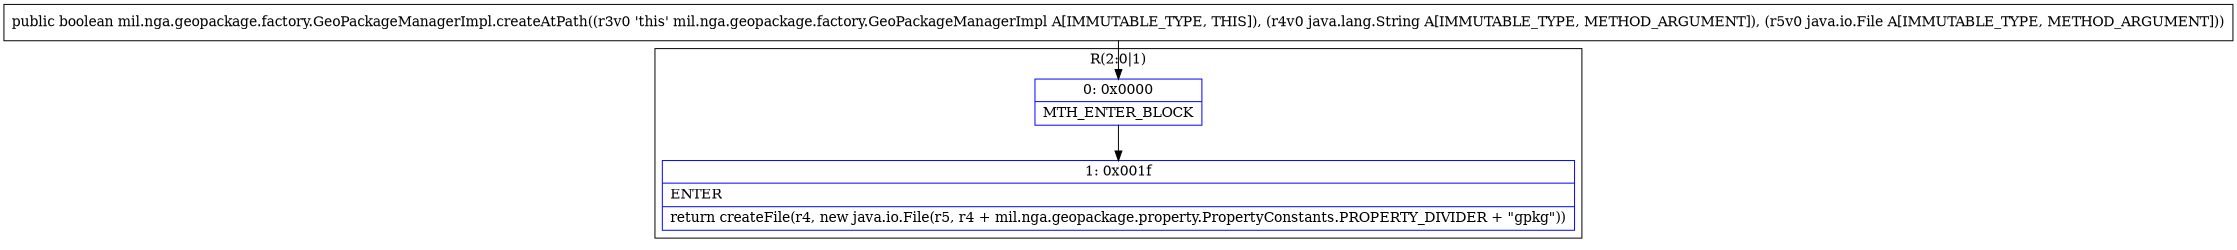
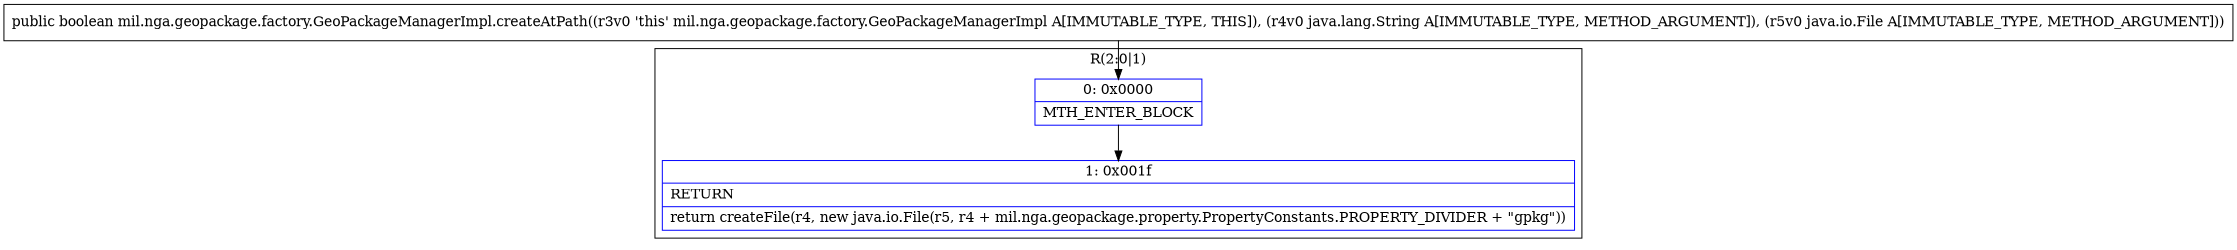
node "1: 0x001f": text "ENTER" -> "RETURN"
